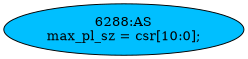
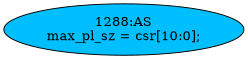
node "6288:AS max_pl_sz = csr[10:0];": label "6288:AS max_pl_sz = csr[10:0];" -> "1288:AS max_pl_sz = csr[10:0];"
